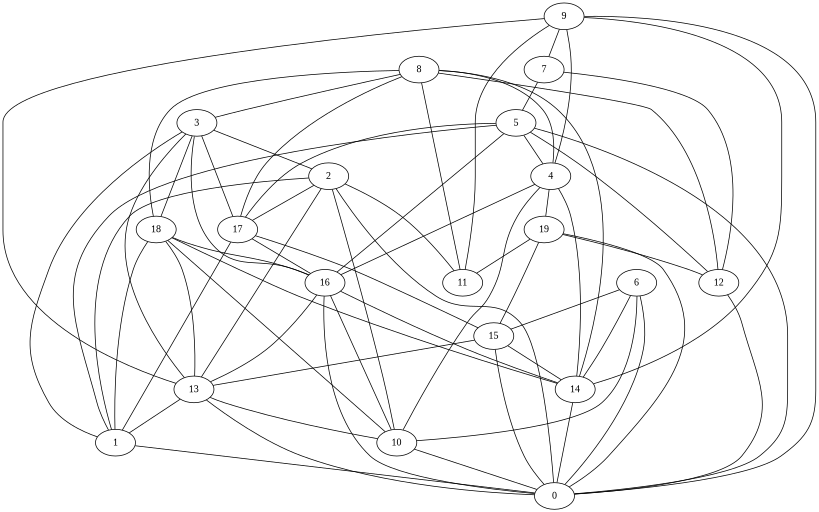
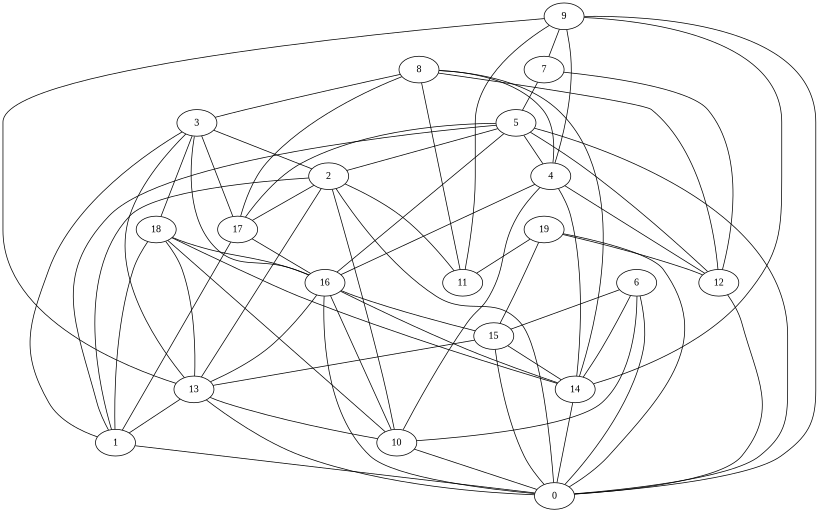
edge "8" -- "18": removed
edge "5" -- "2": added
edge "4" -- "19": now "4" -- "12"
edge "17" -- "15": now "16" -- "15"
